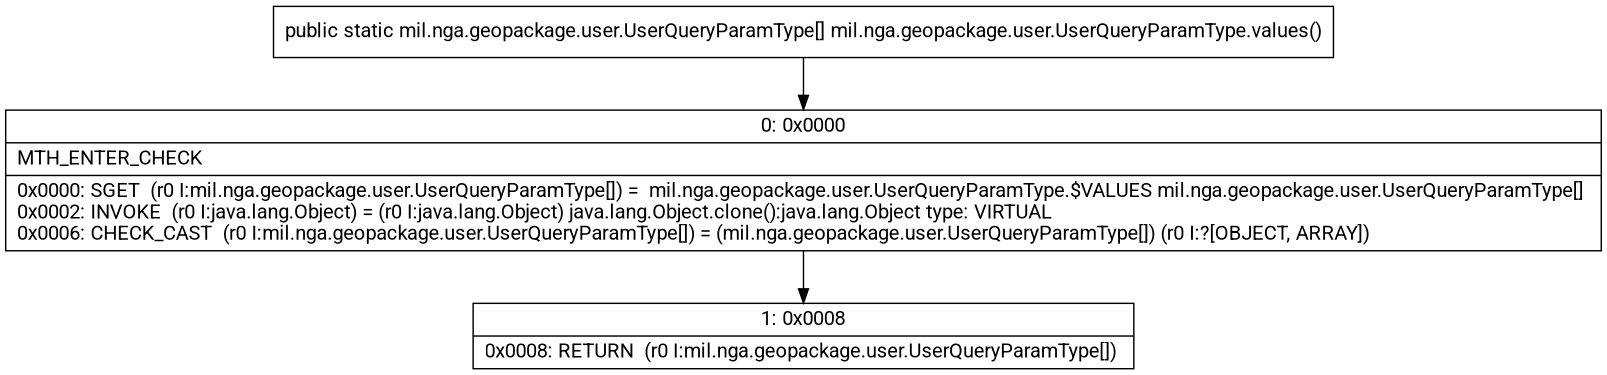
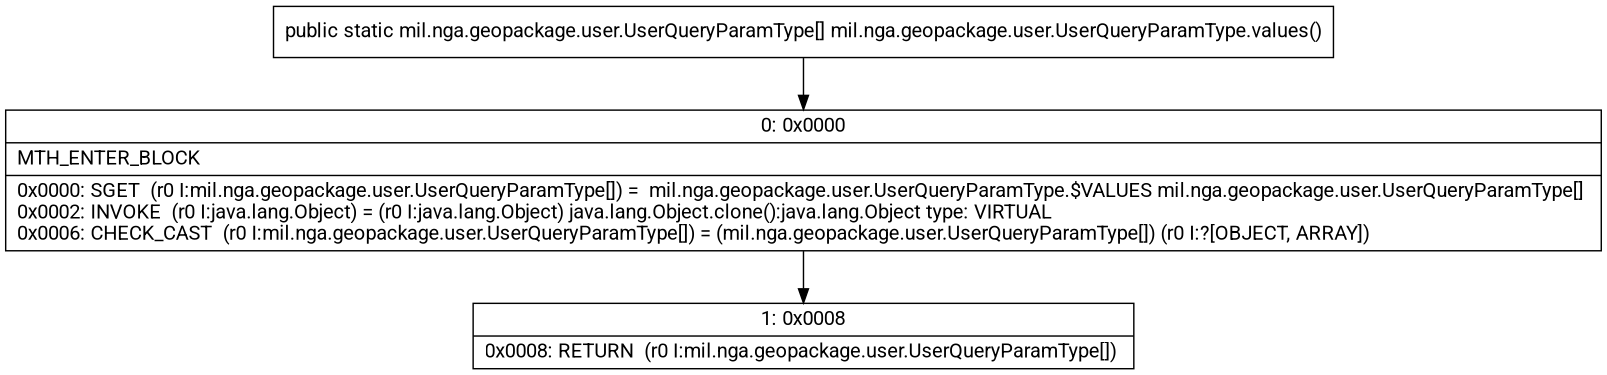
node "0: 0x0000": text "MTH_ENTER_CHECK" -> "MTH_ENTER_BLOCK"
